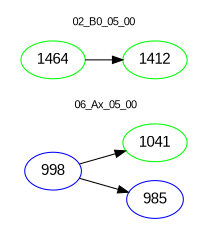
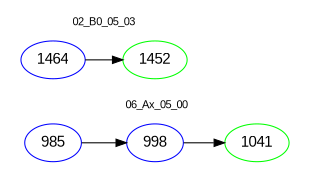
cluster "02_B0_05_00": label "02_B0_05_00" -> "02_B0_05_03"
node "1464": color green -> blue
node "1412": label "1412" -> "1452"
edge "998" -> "985": reversed
